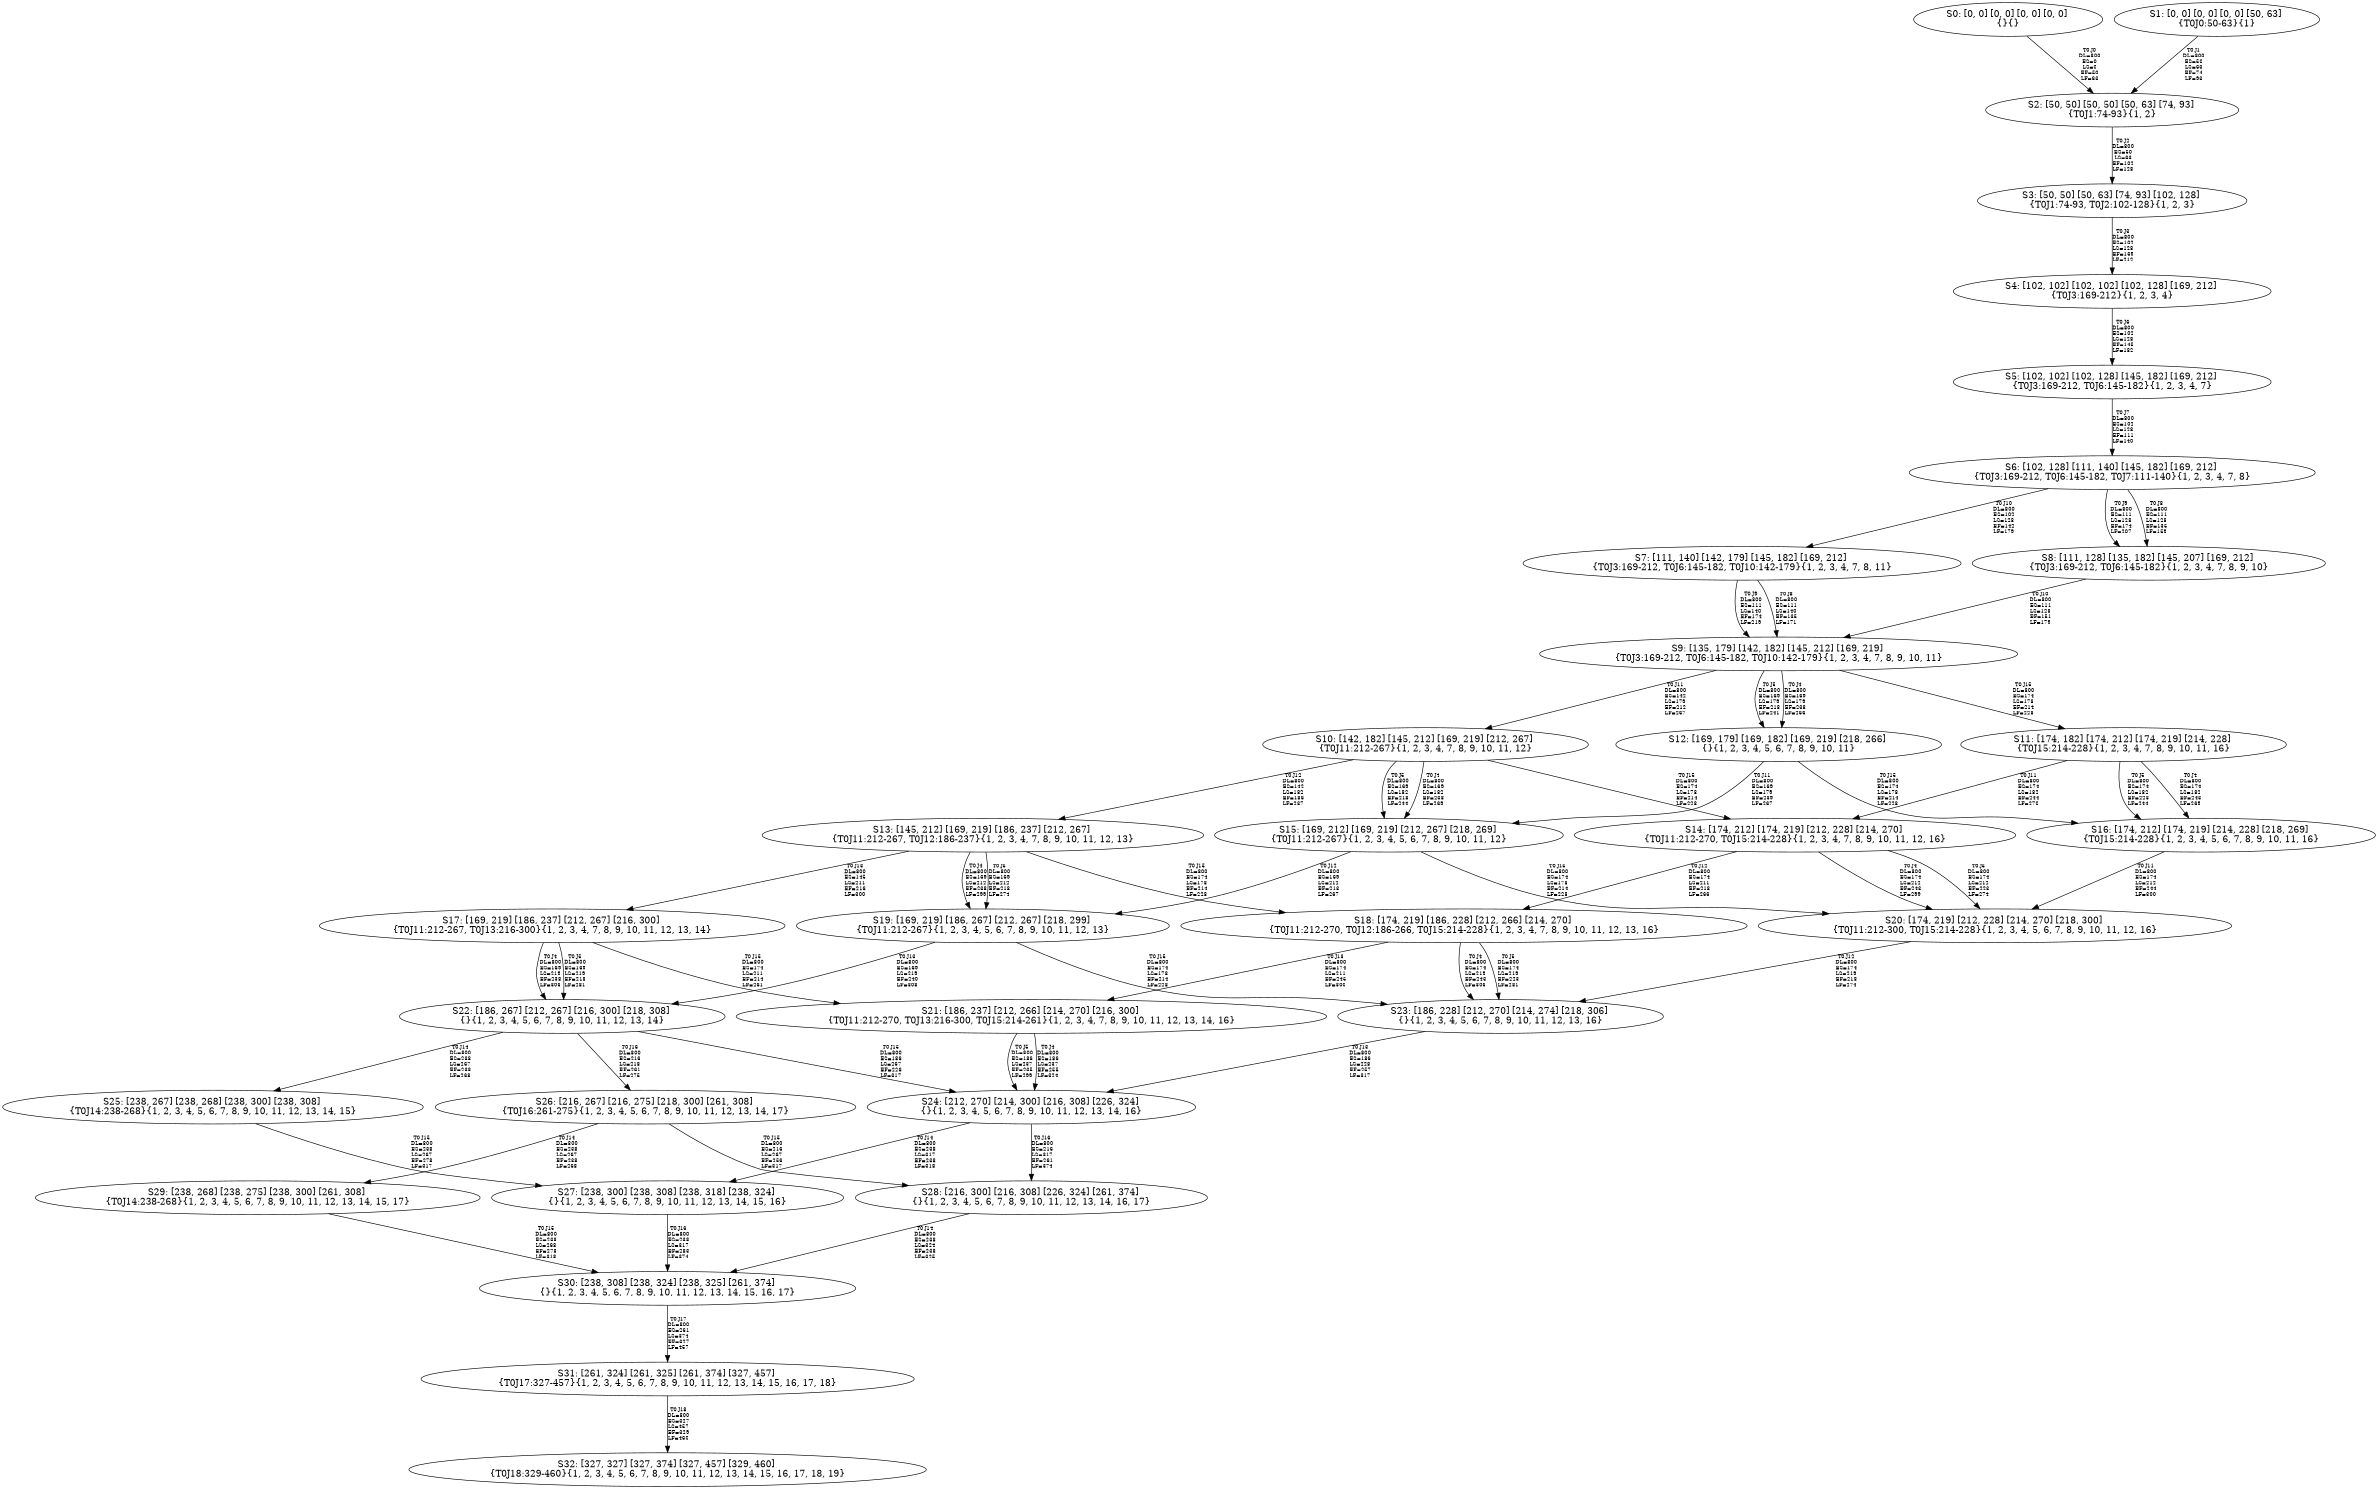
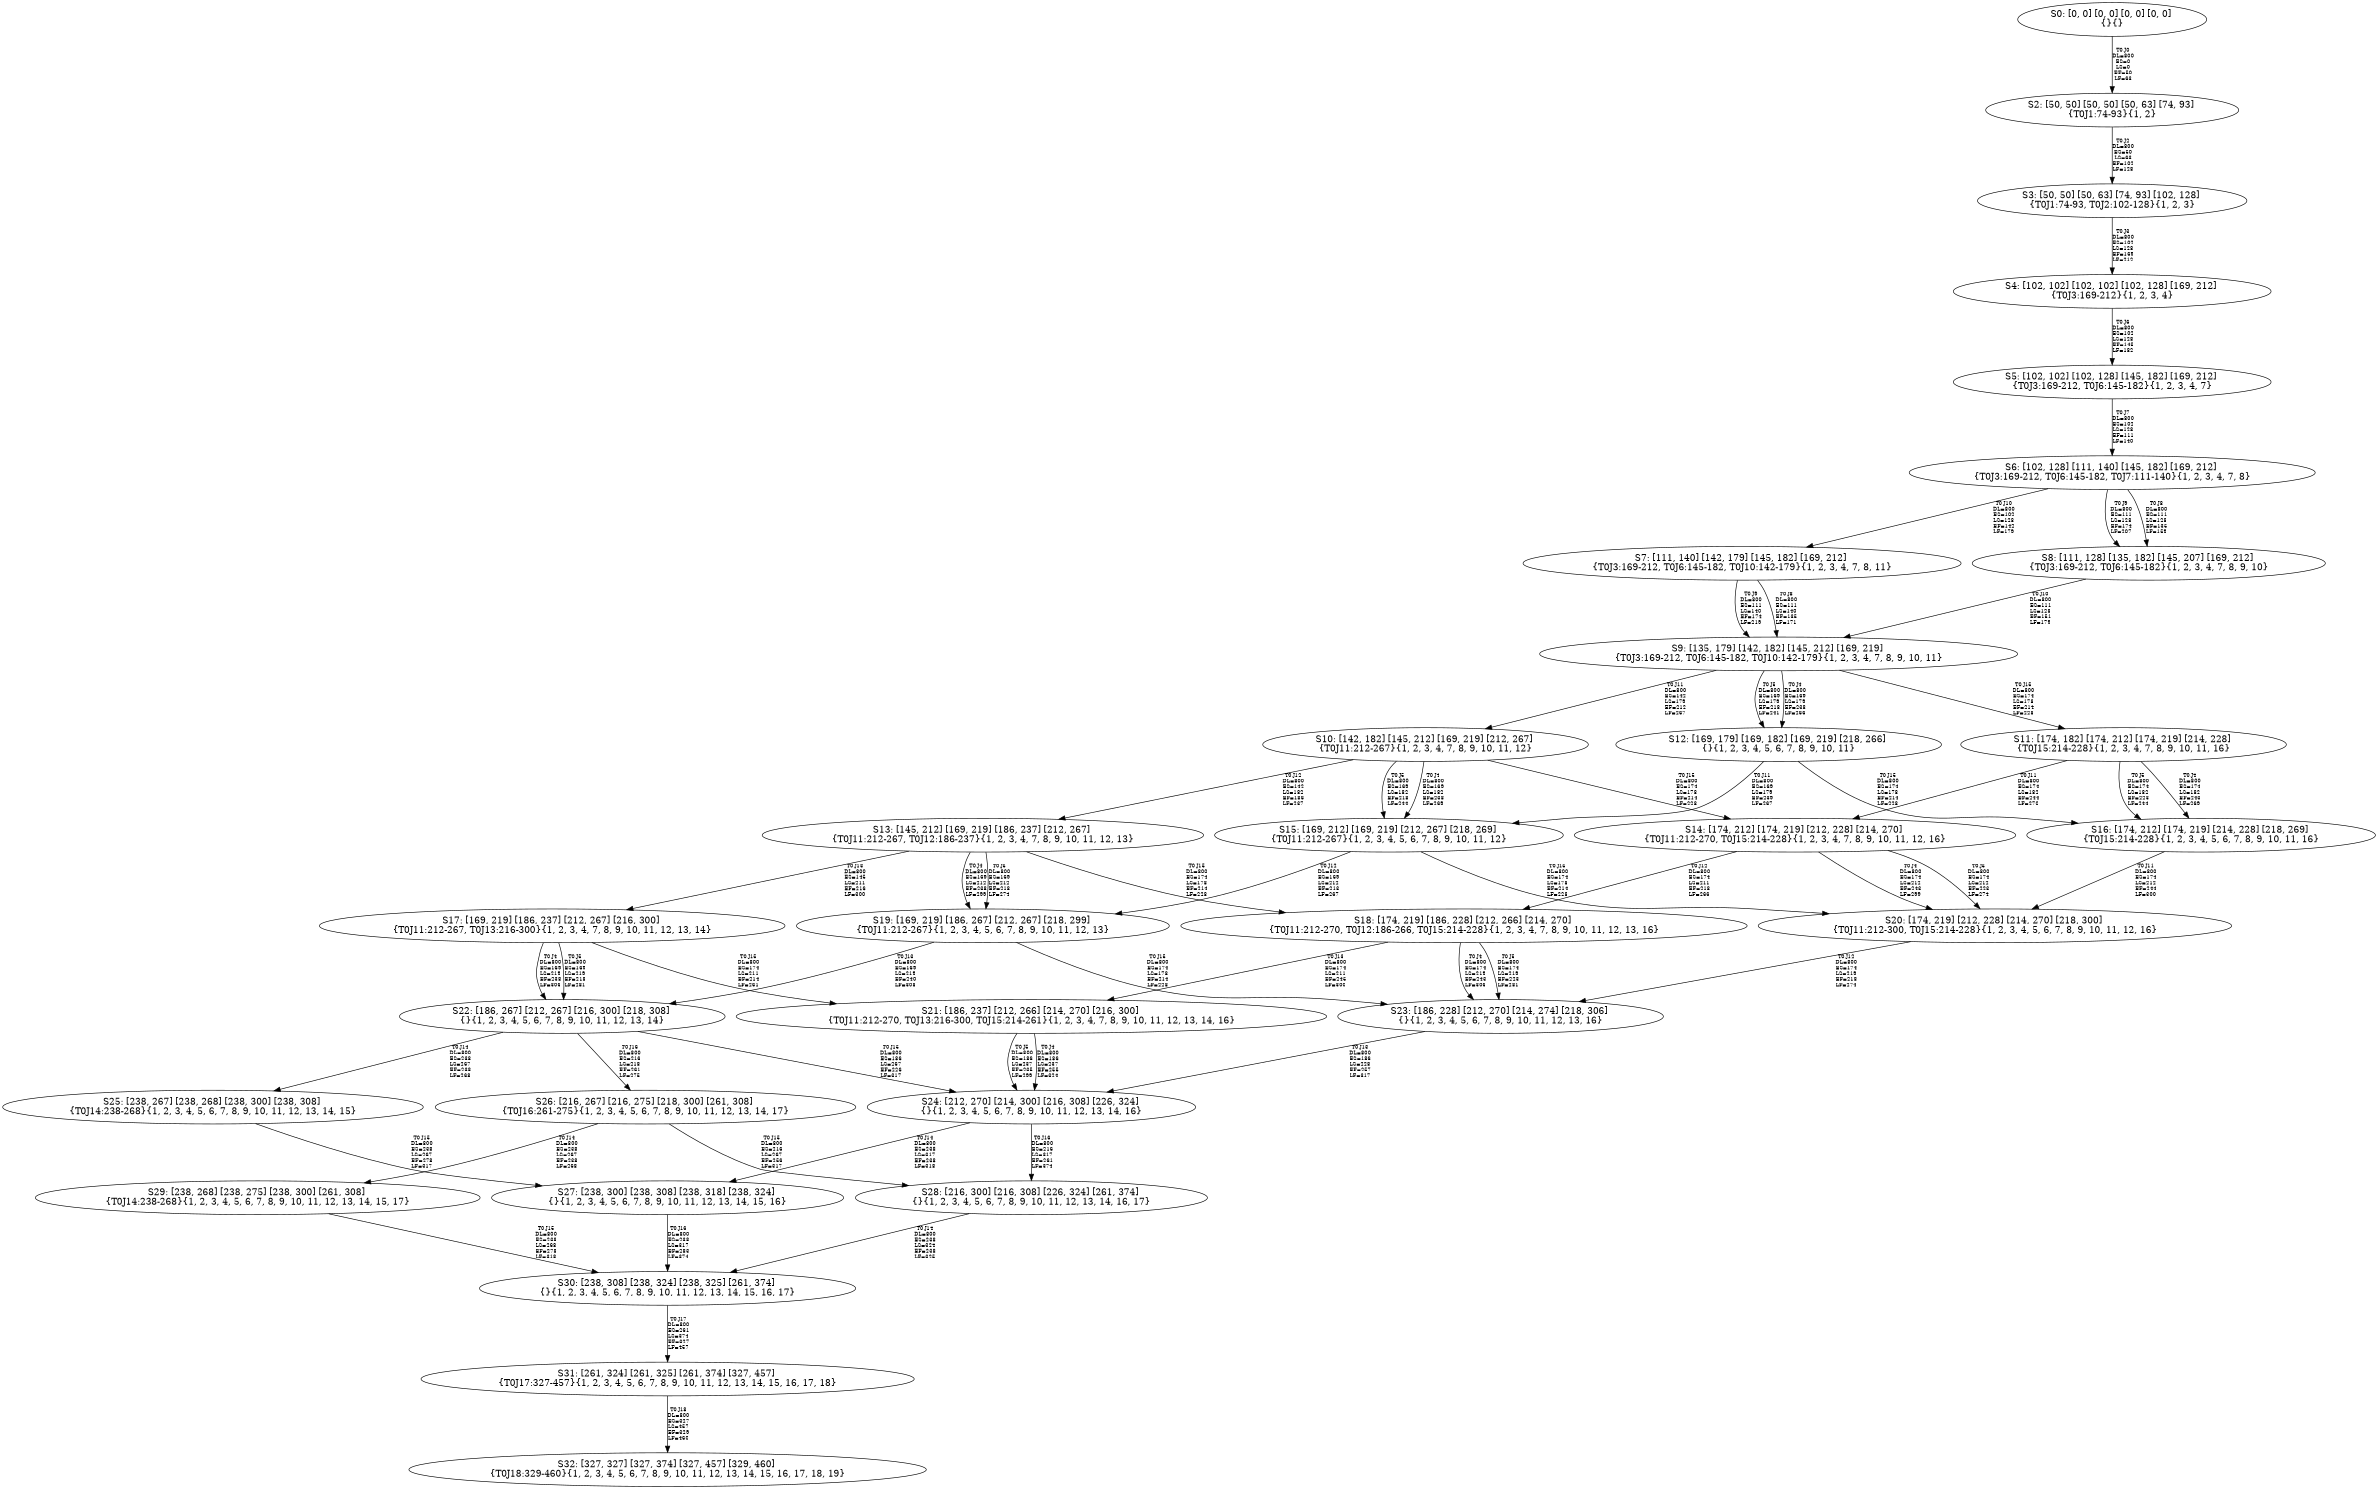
node "S1: [0, 0] [0, 0] [0, 0] [50, 63] {T0J0:50-63}{1}": removed
